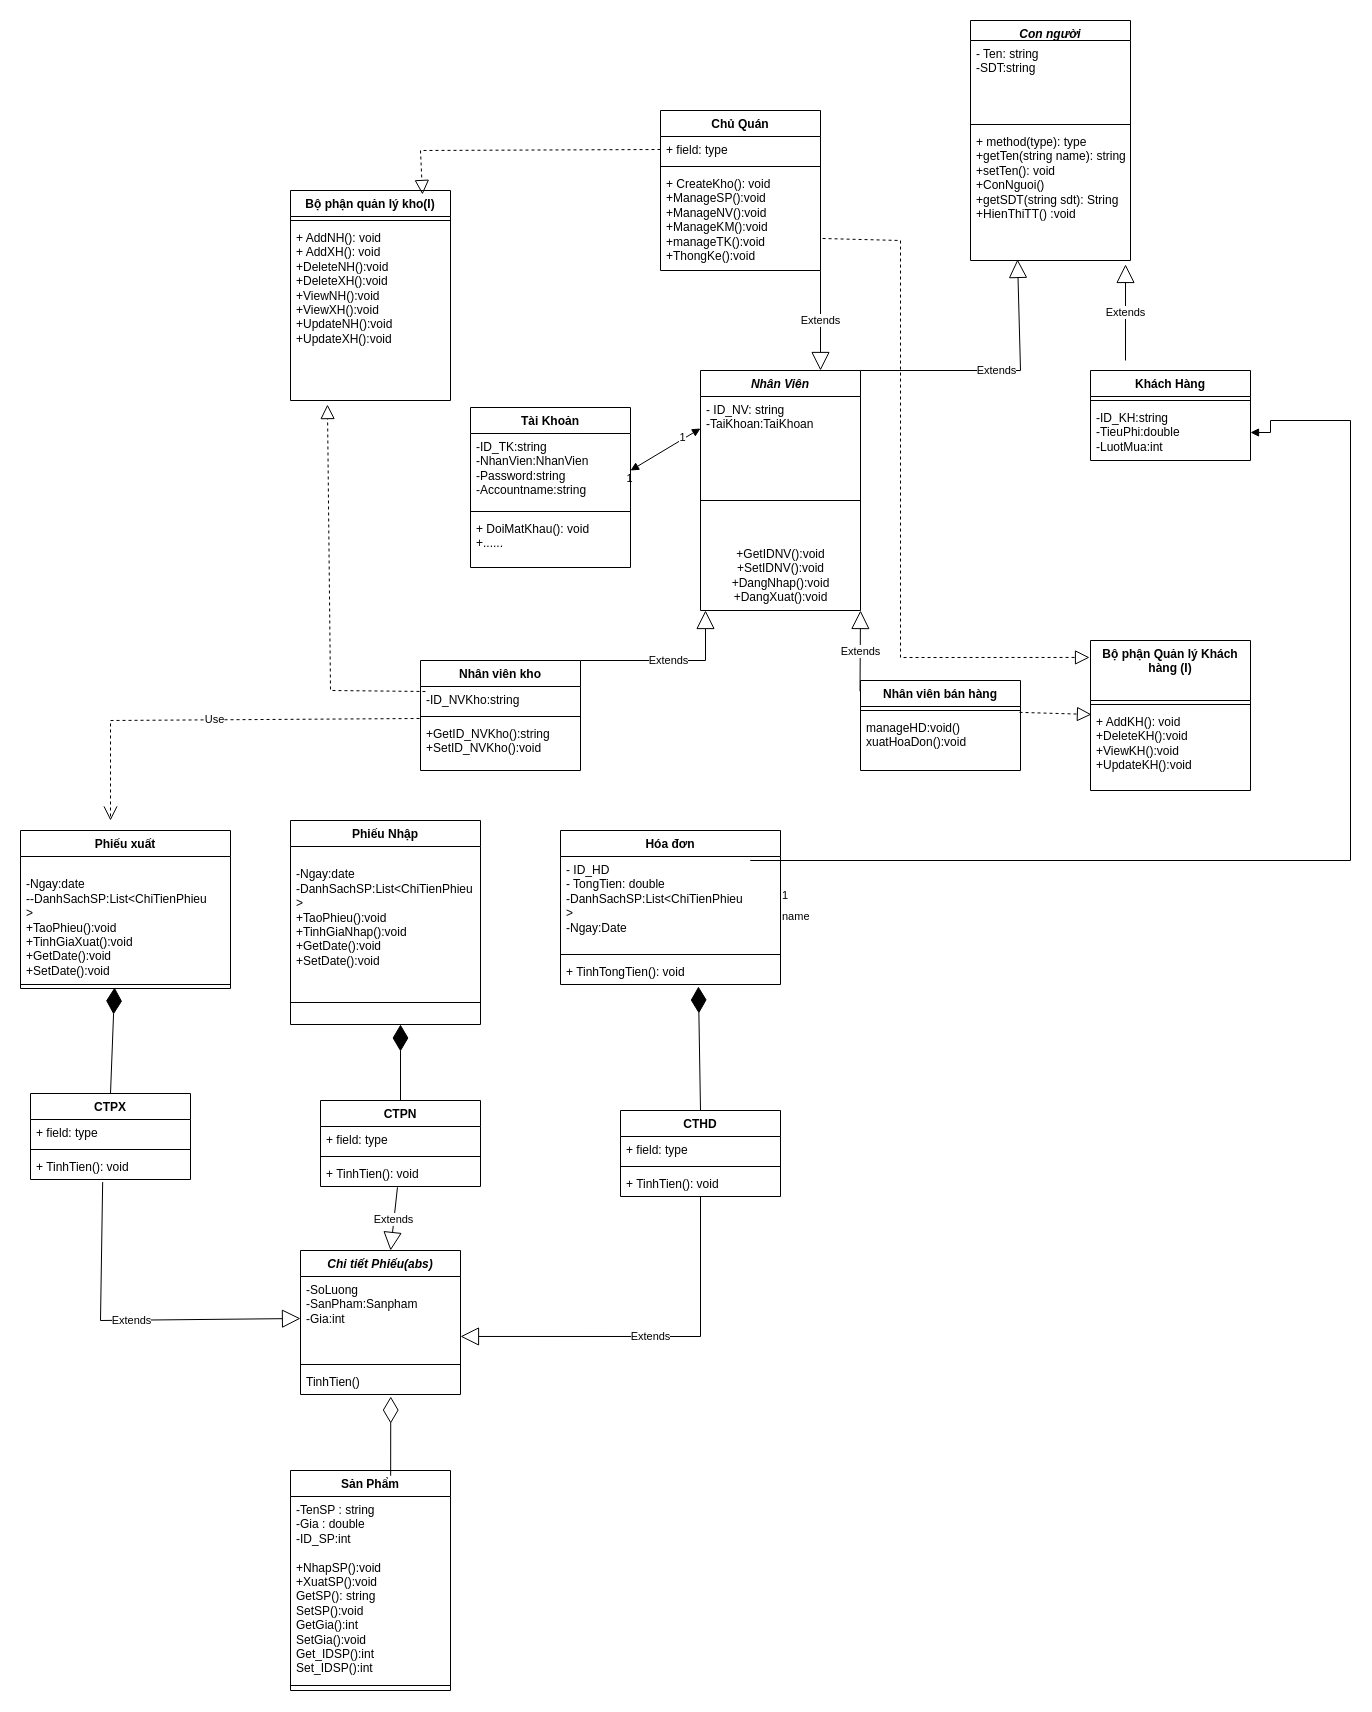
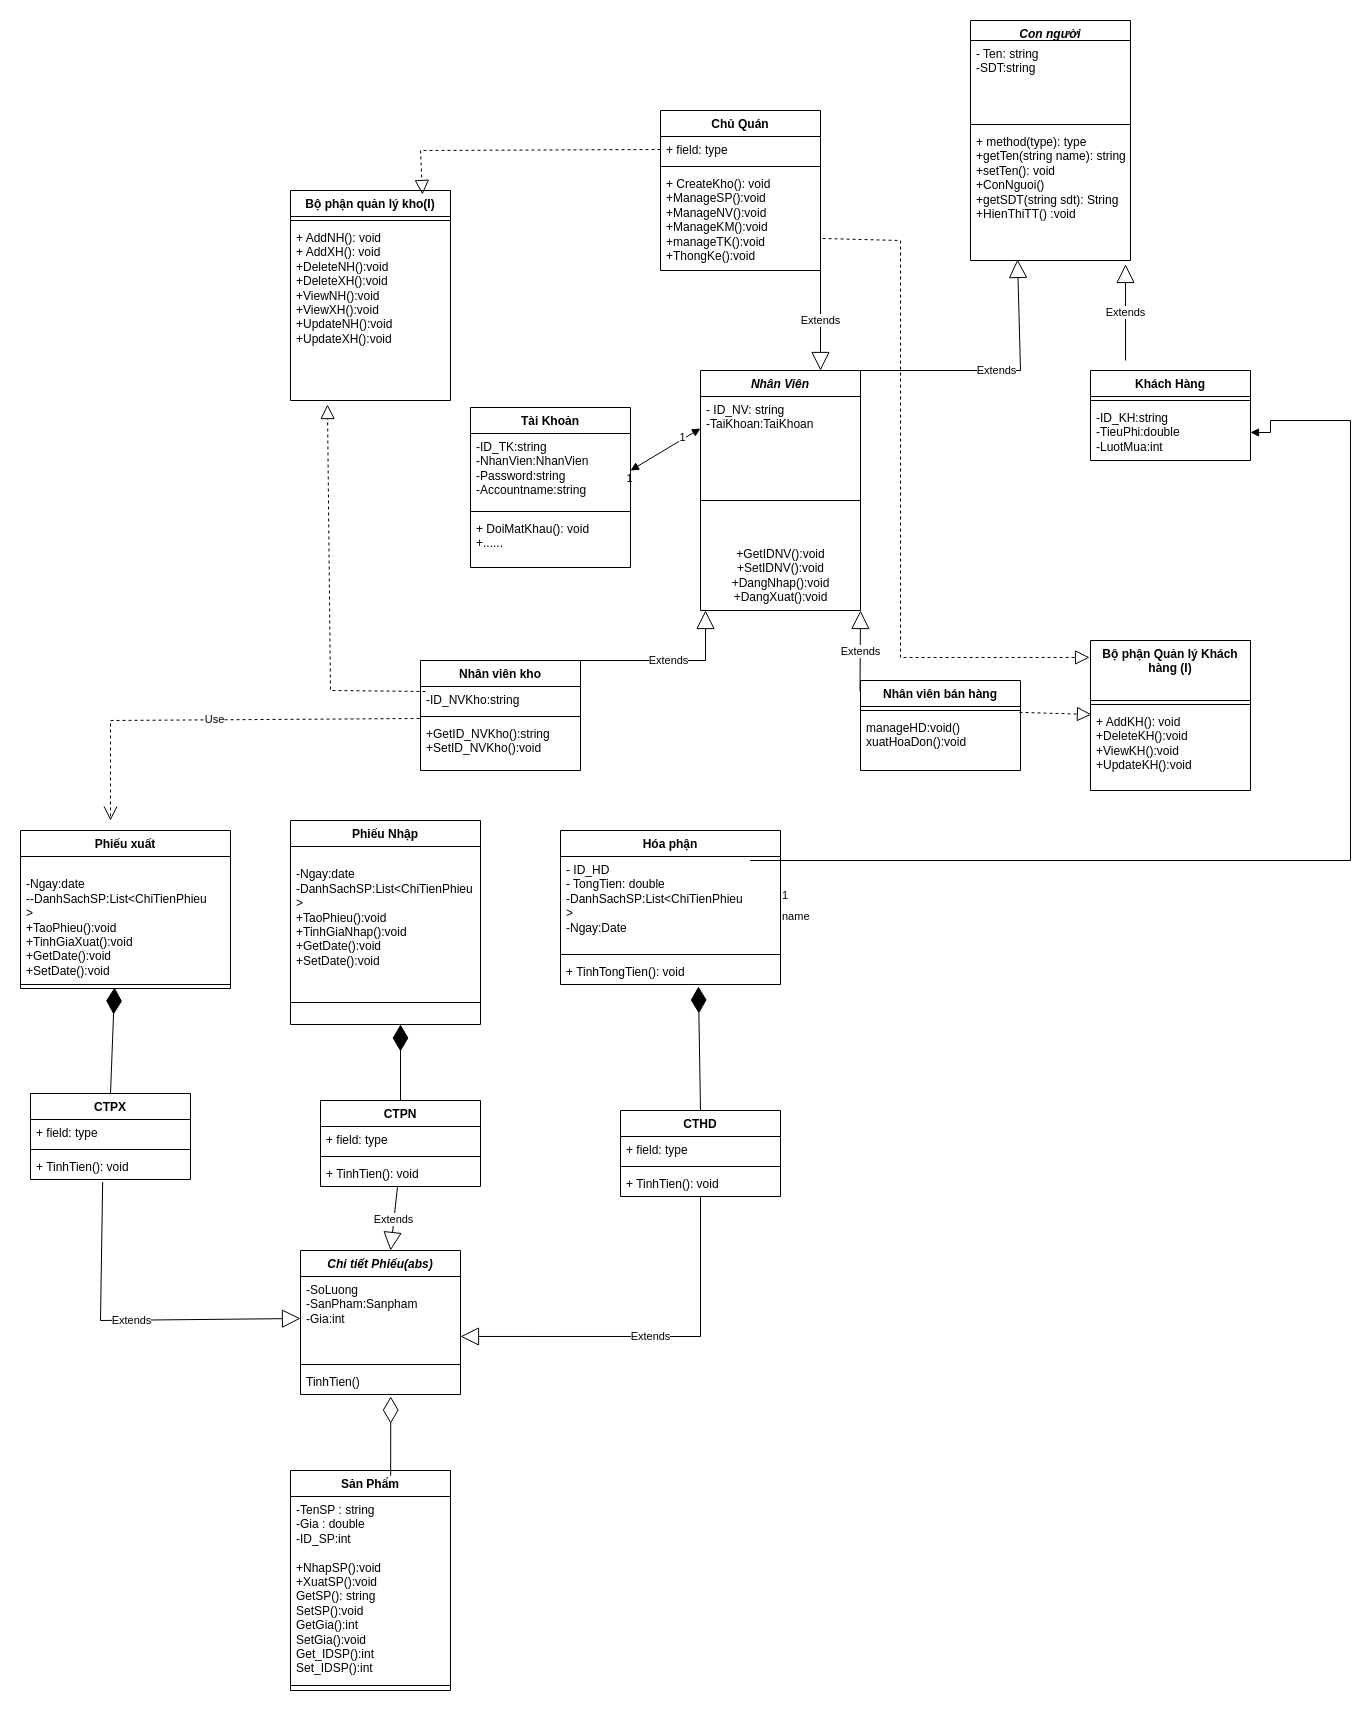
node "Hóa đơn": label "Hóa đơn" -> "Hóa phận"
